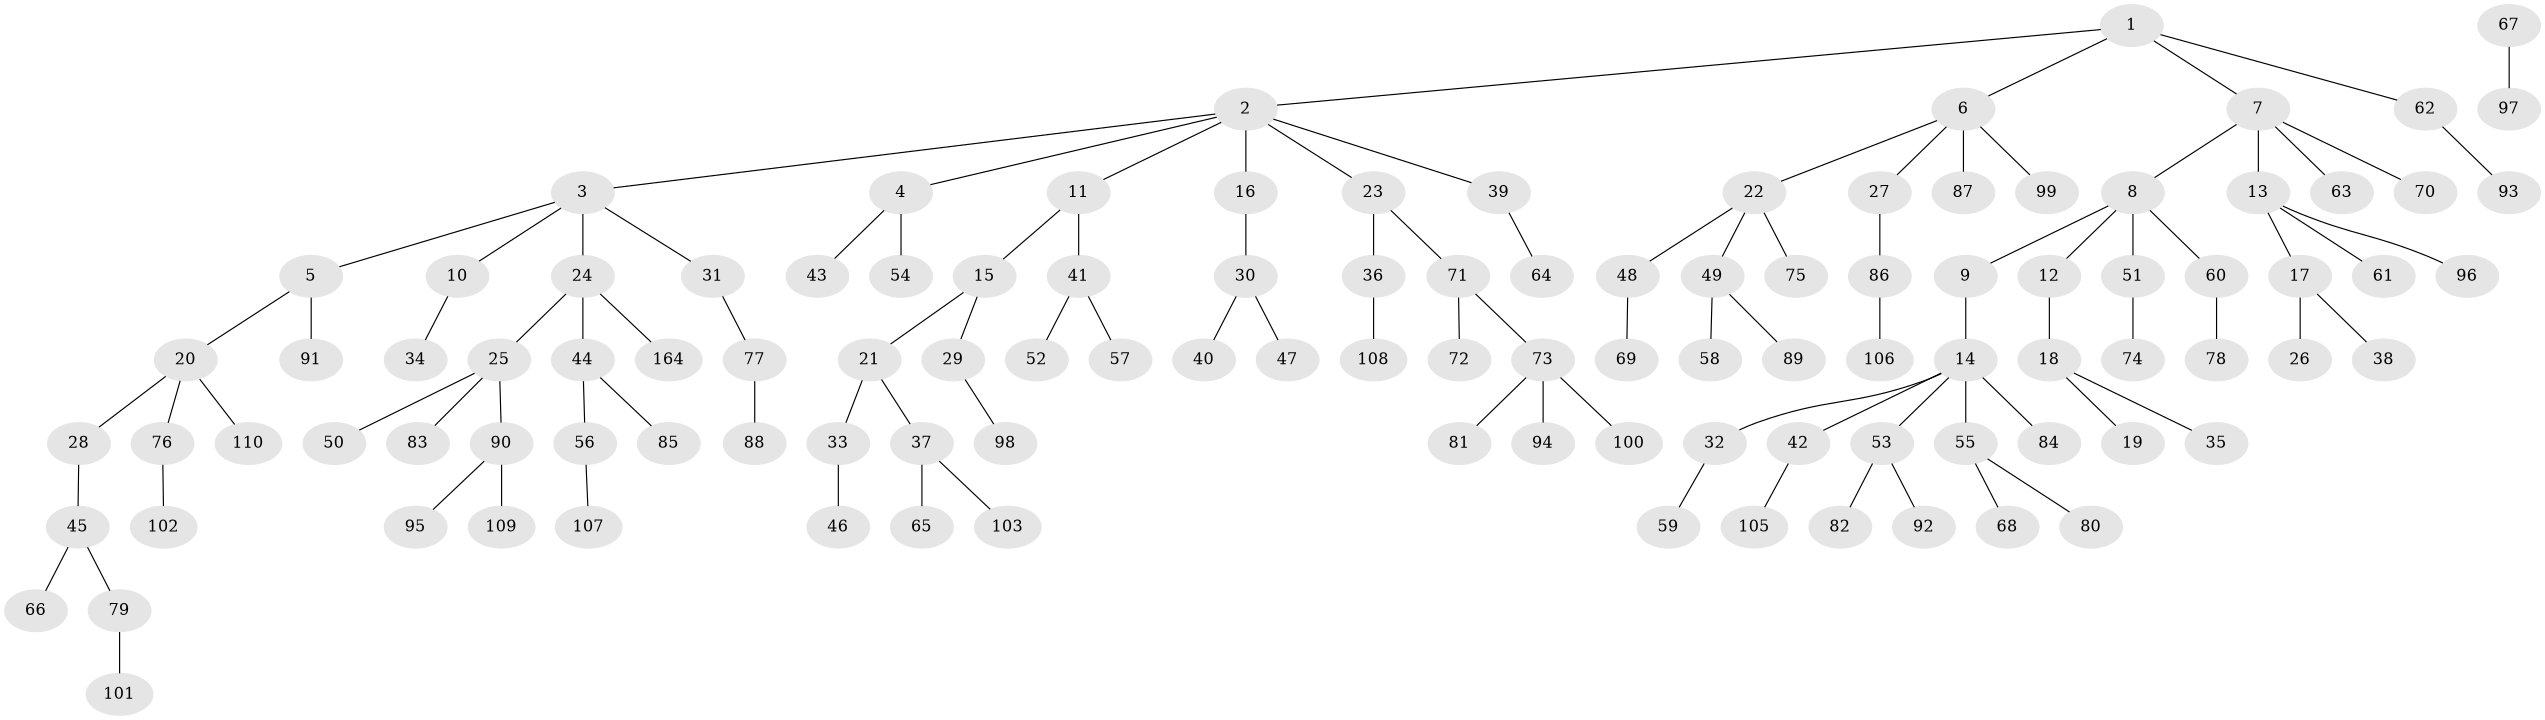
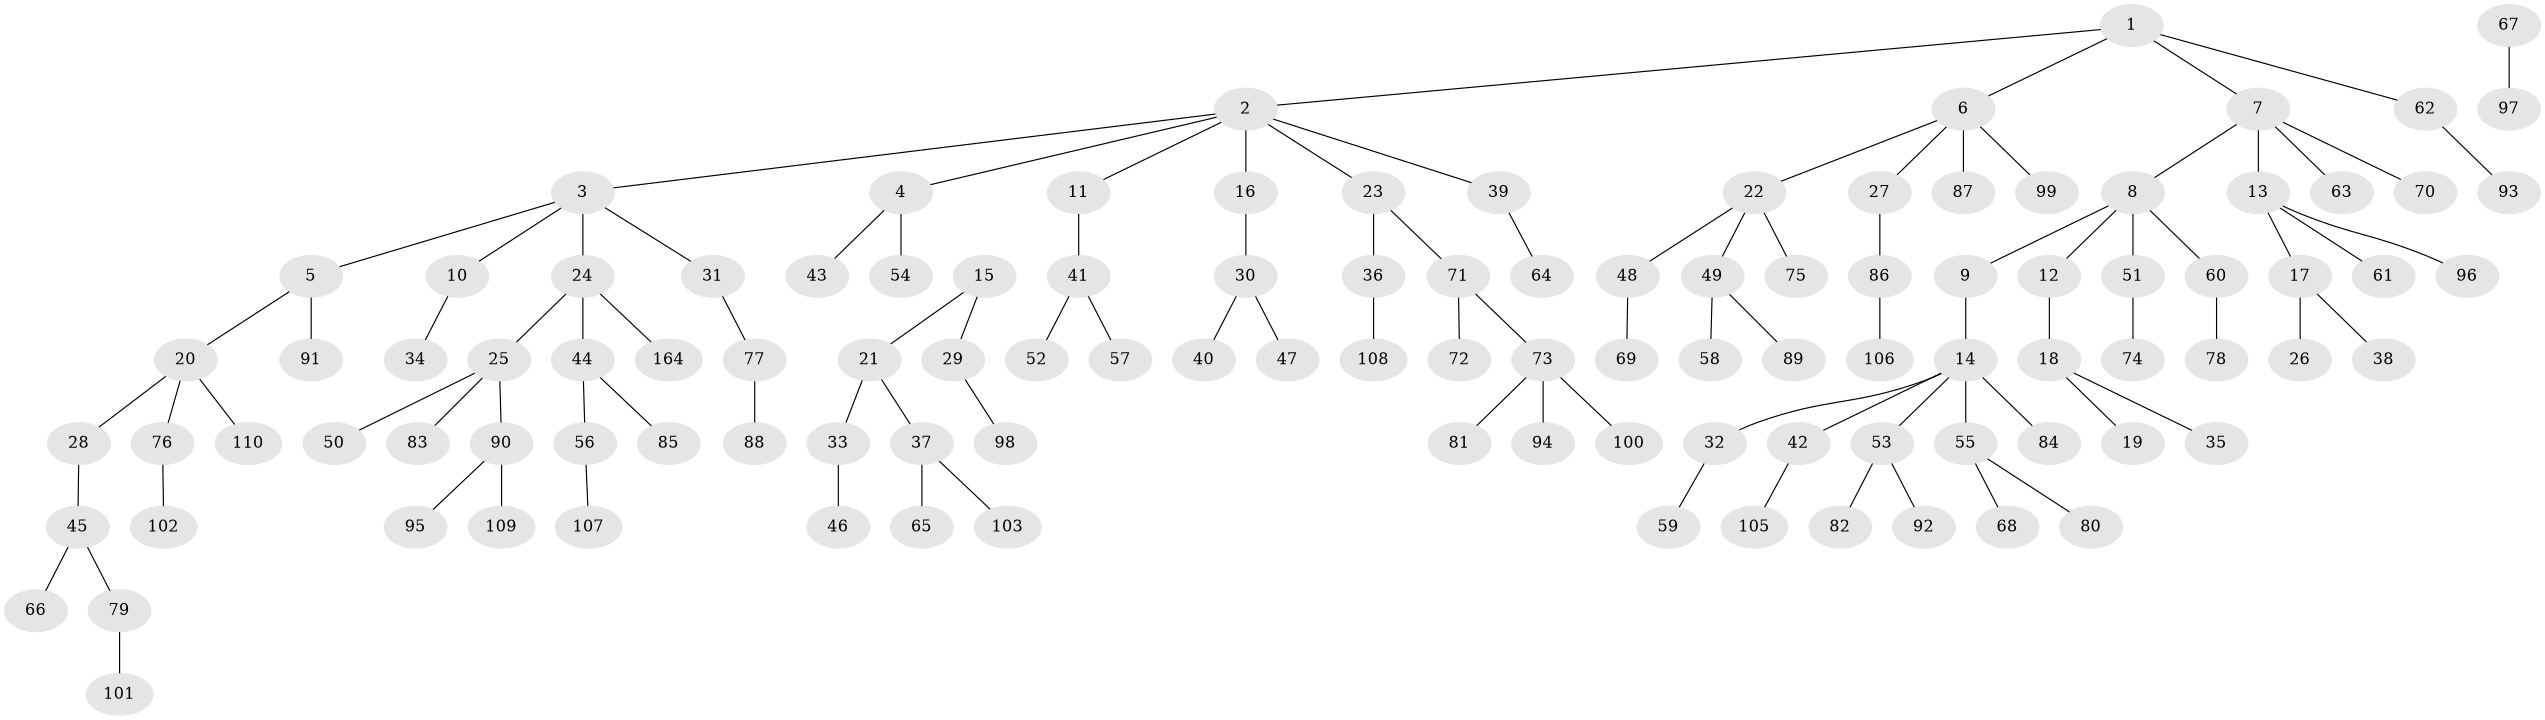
edge "11" -- "15": removed
